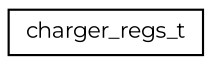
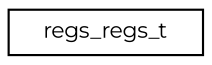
node "charger_regs_t": label "charger_regs_t" -> "regs_regs_t"
